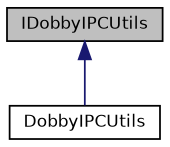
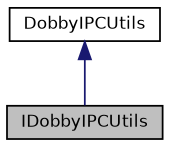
edge "DobbyIPCUtils" -> "IDobbyIPCUtils": reversed
